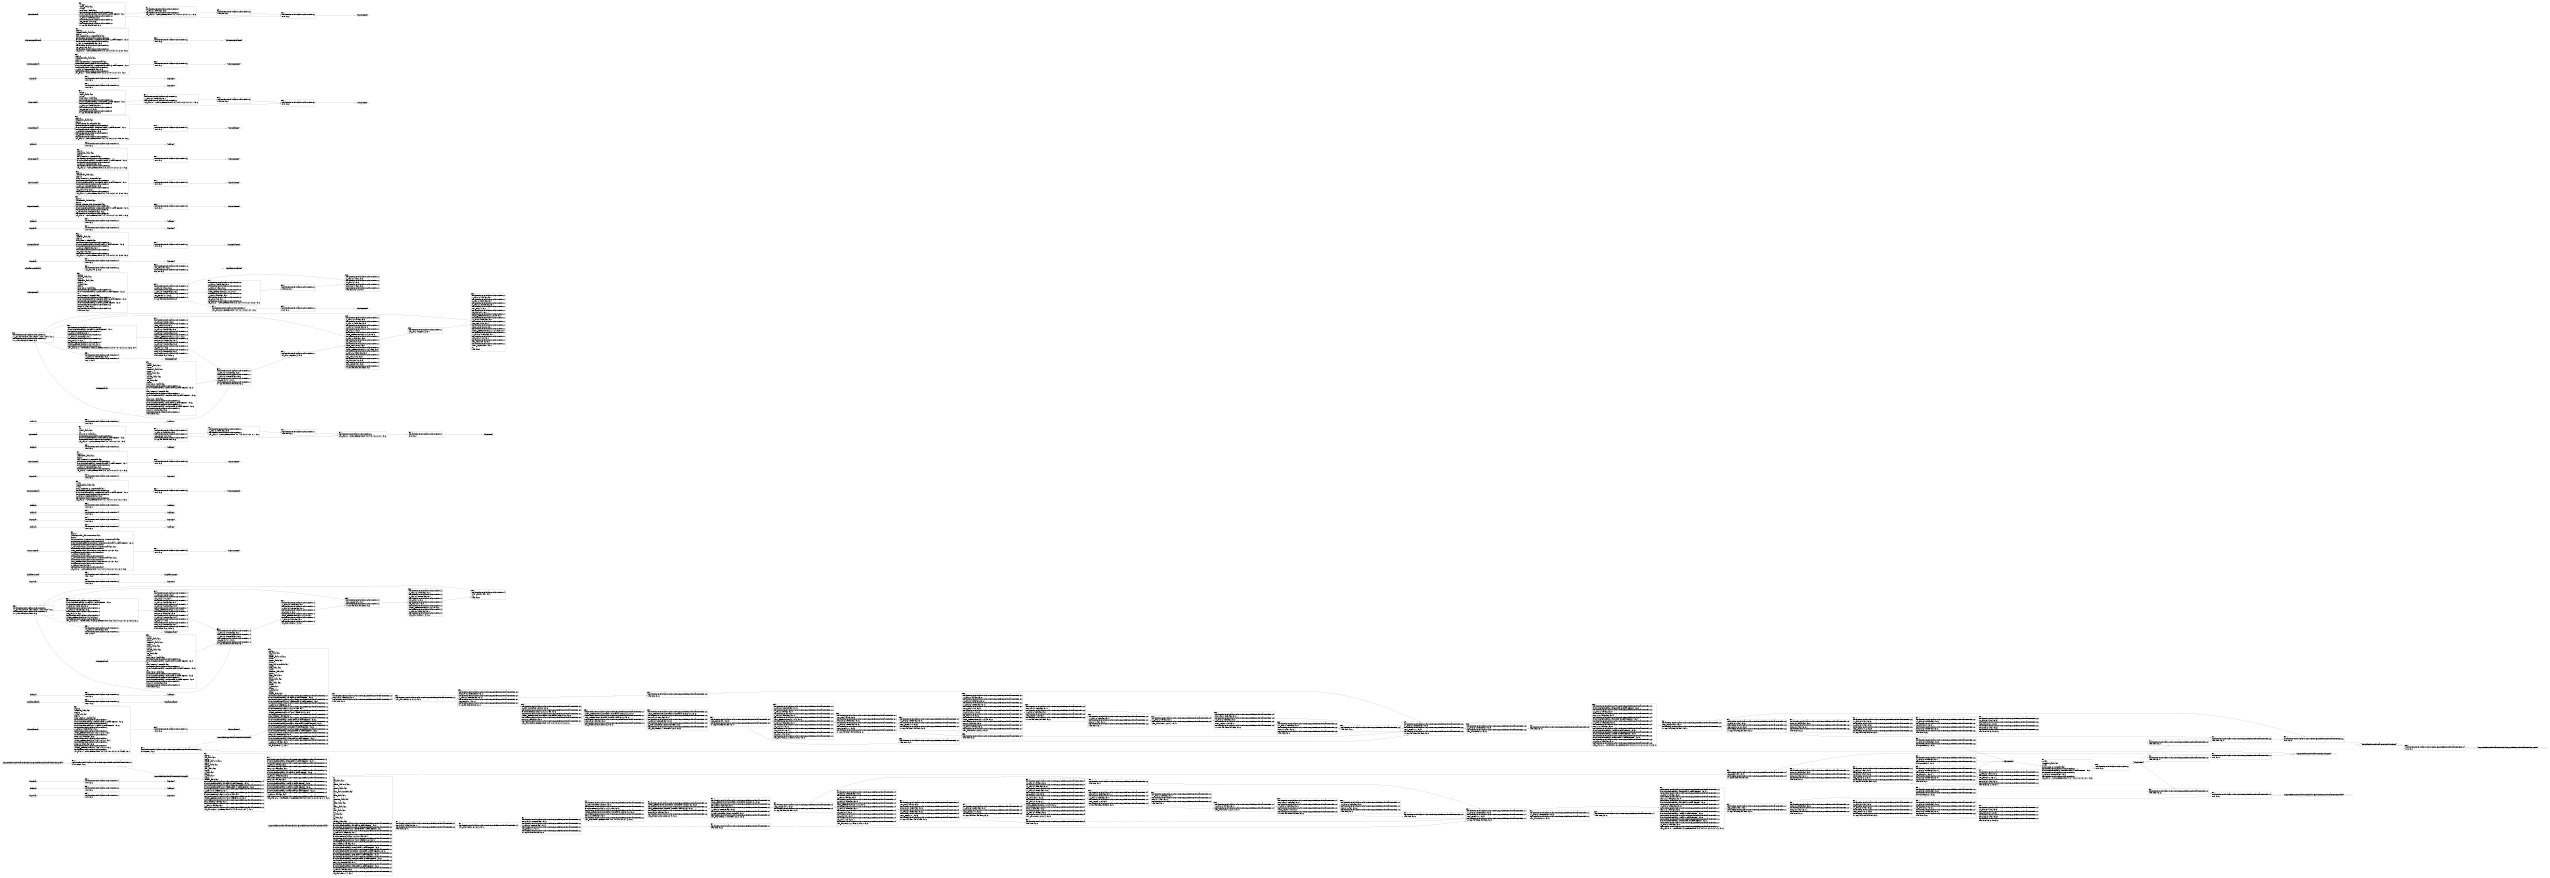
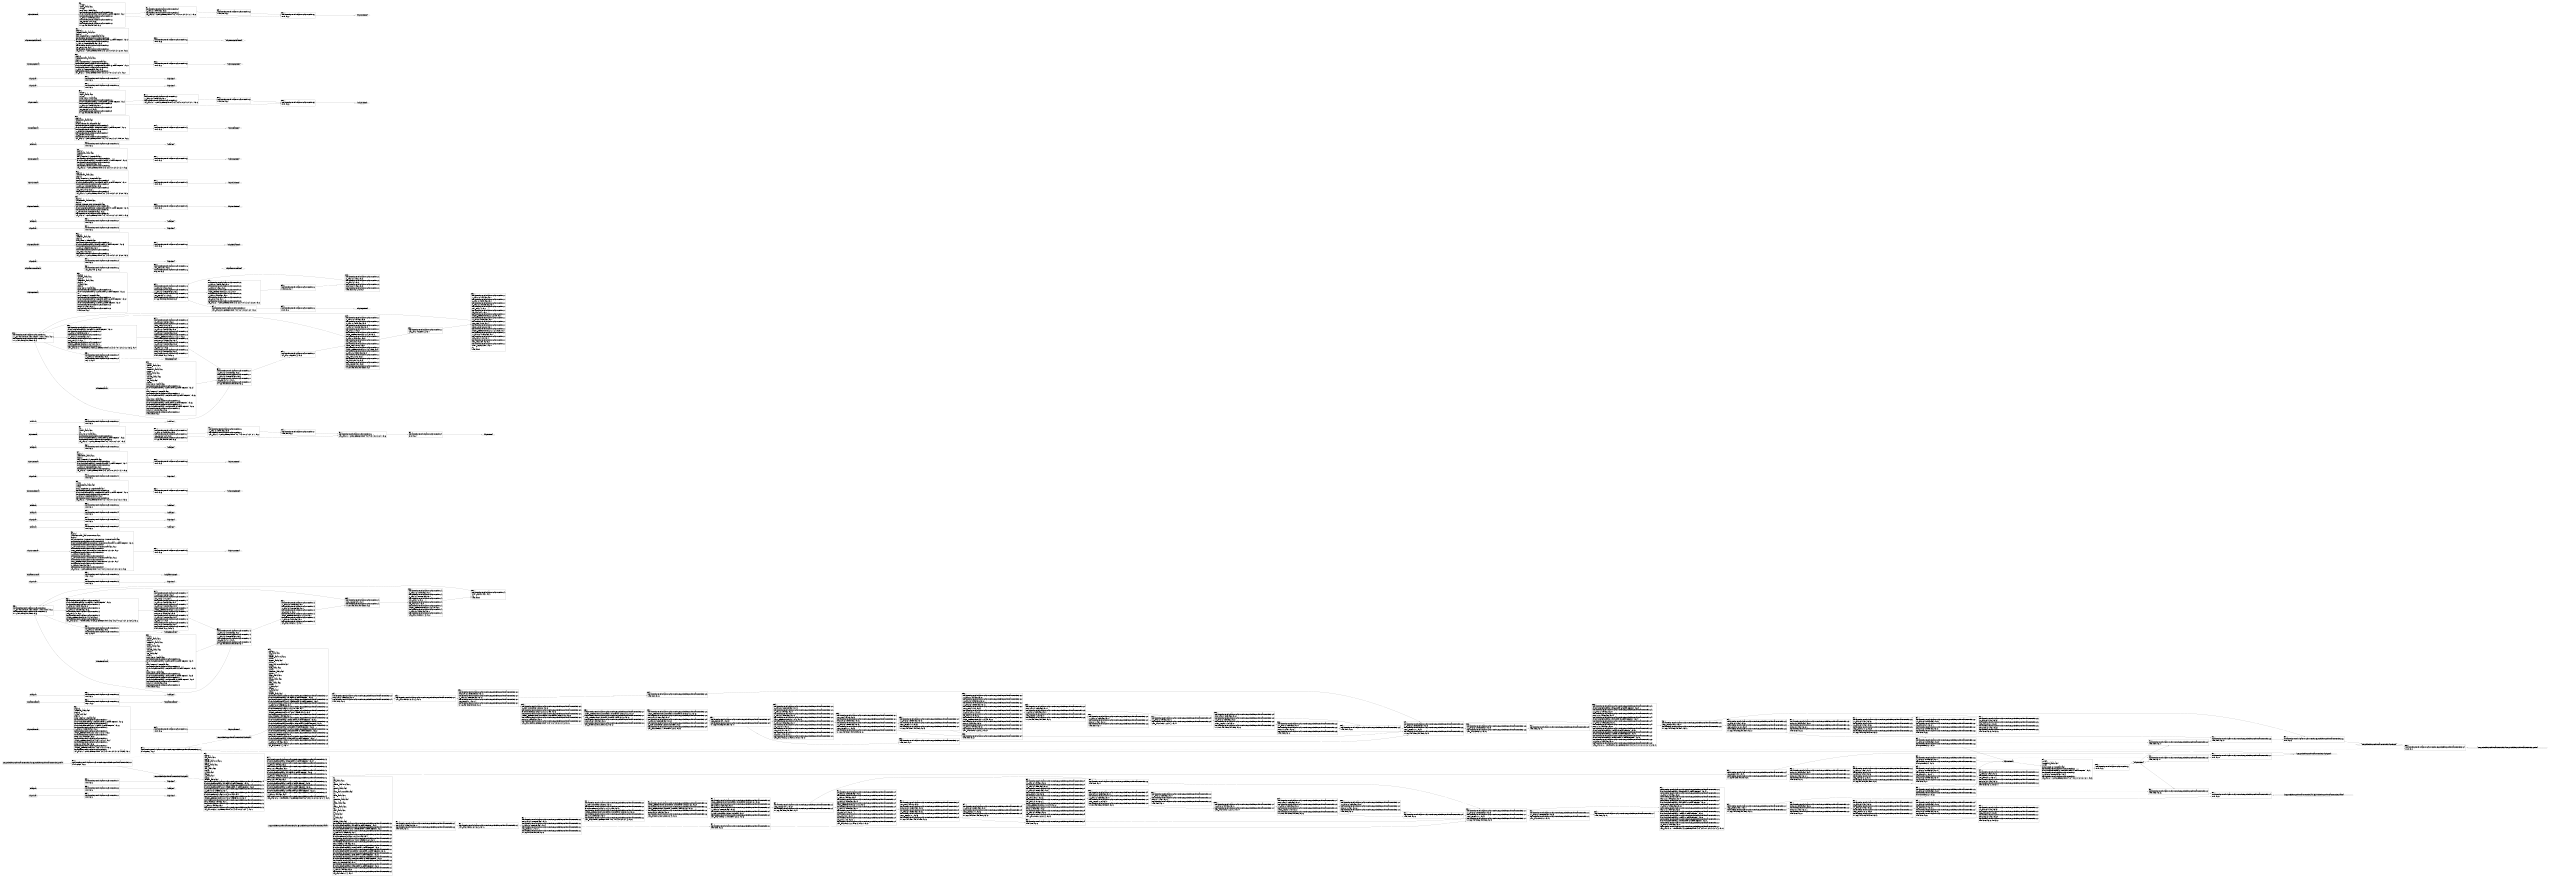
node "io_ll_good2_start": added
node "io_ll_good5_start": removed
